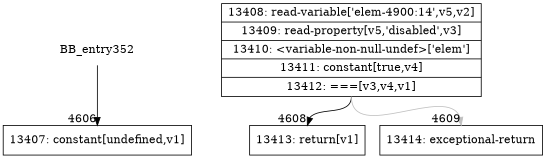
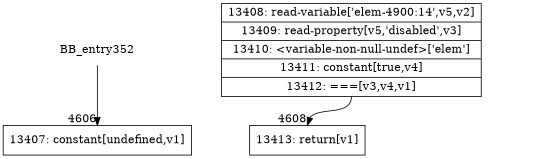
node "13414: exceptional-return": removed
